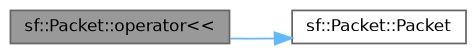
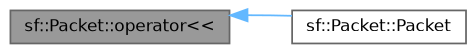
edge "sf::Packet::operator<<" -> "sf::Packet::Packet": reversed
